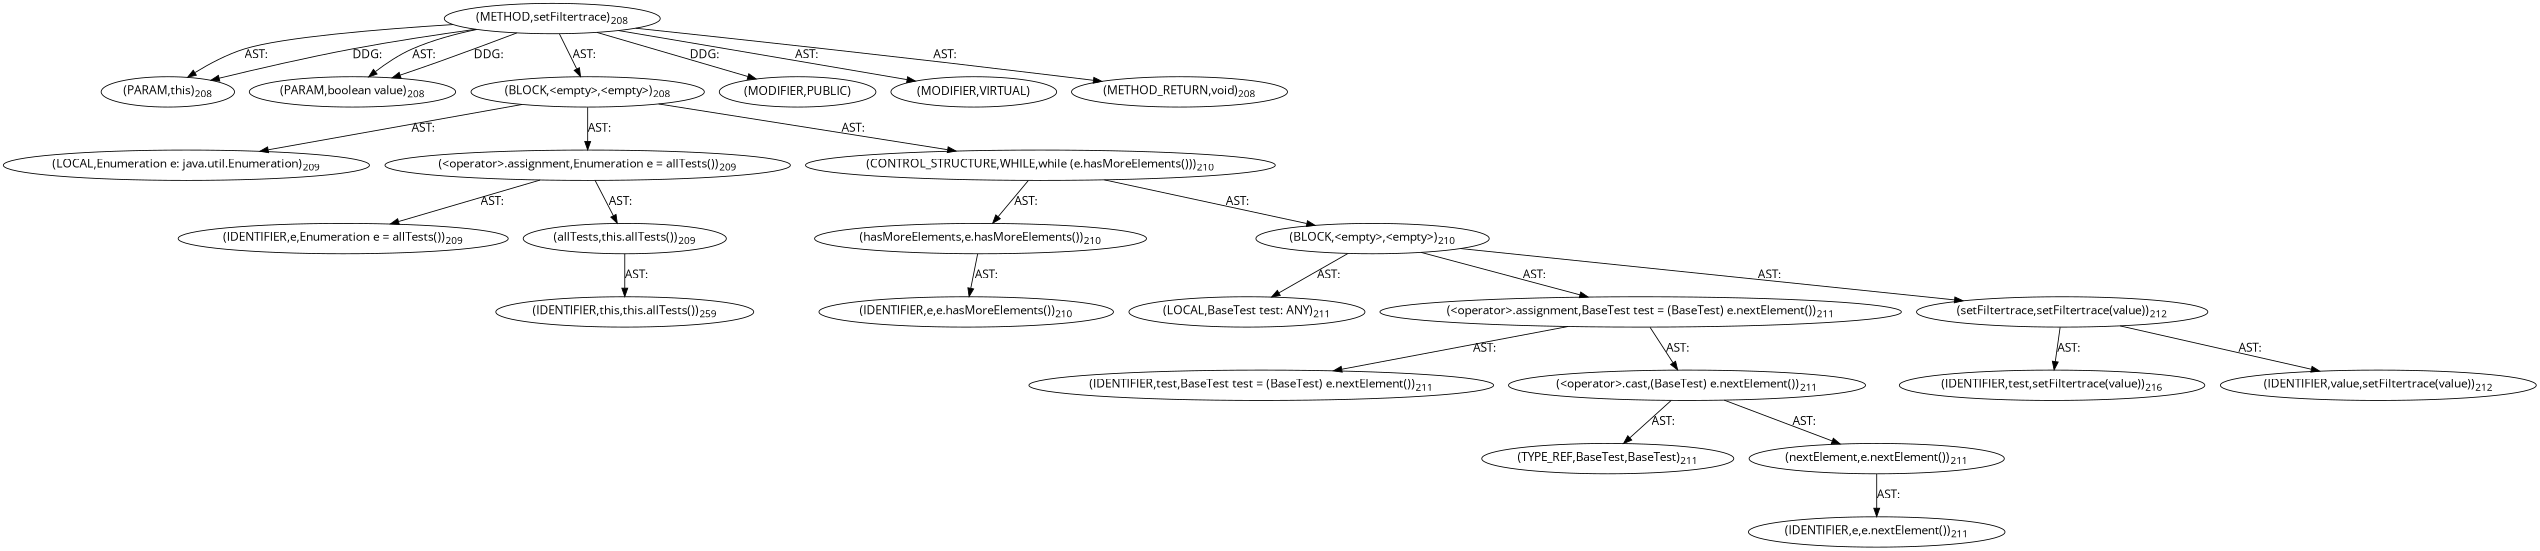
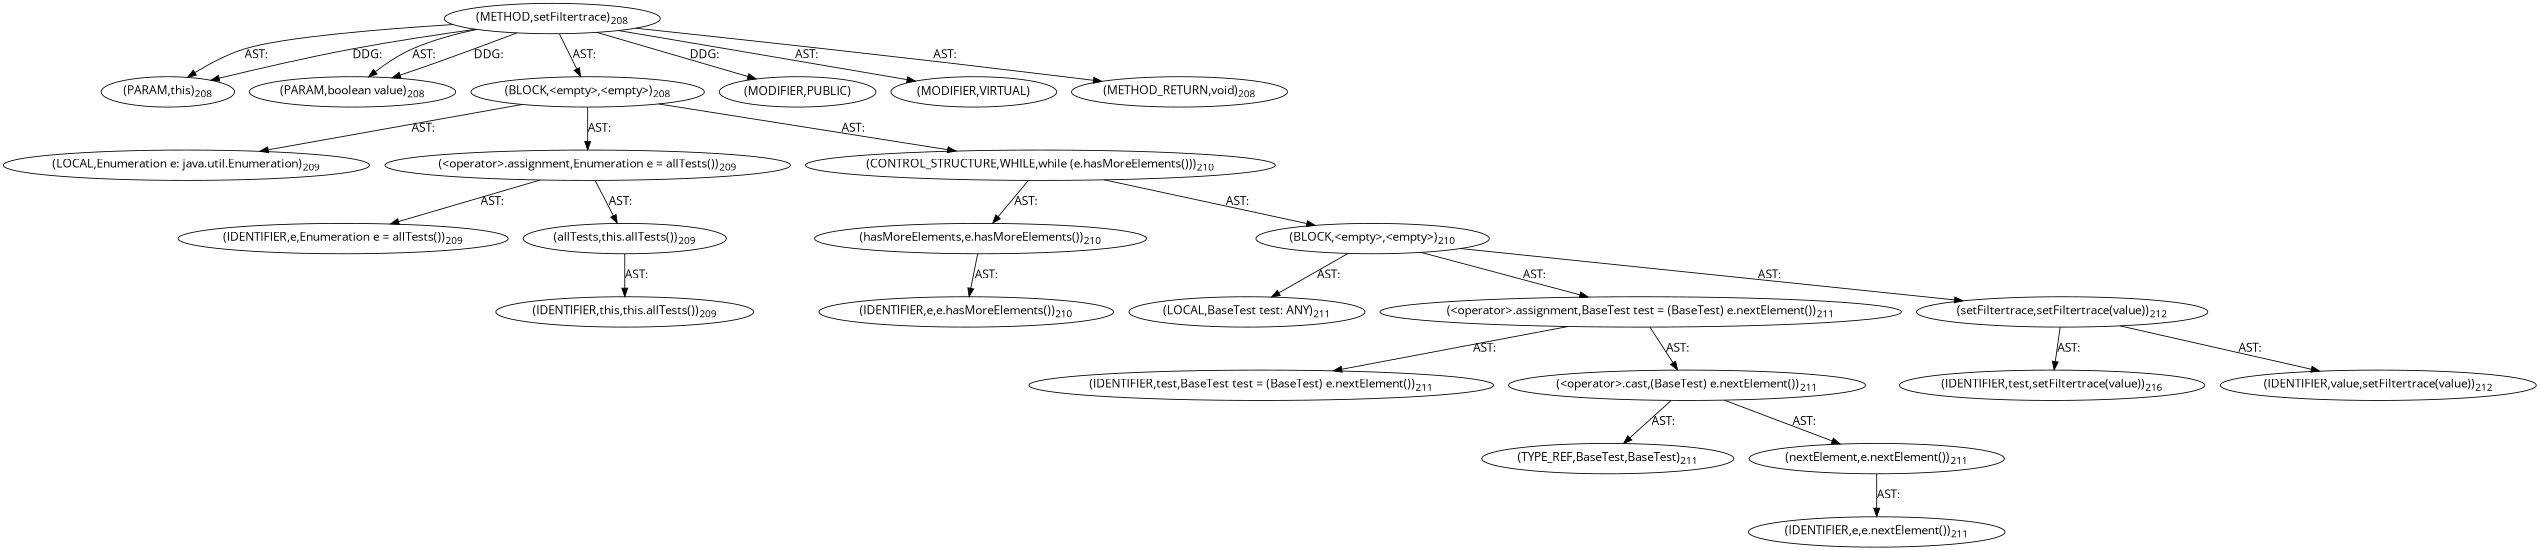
node "(IDENTIFIER,this,this.allTests())": text "259" -> "209"
